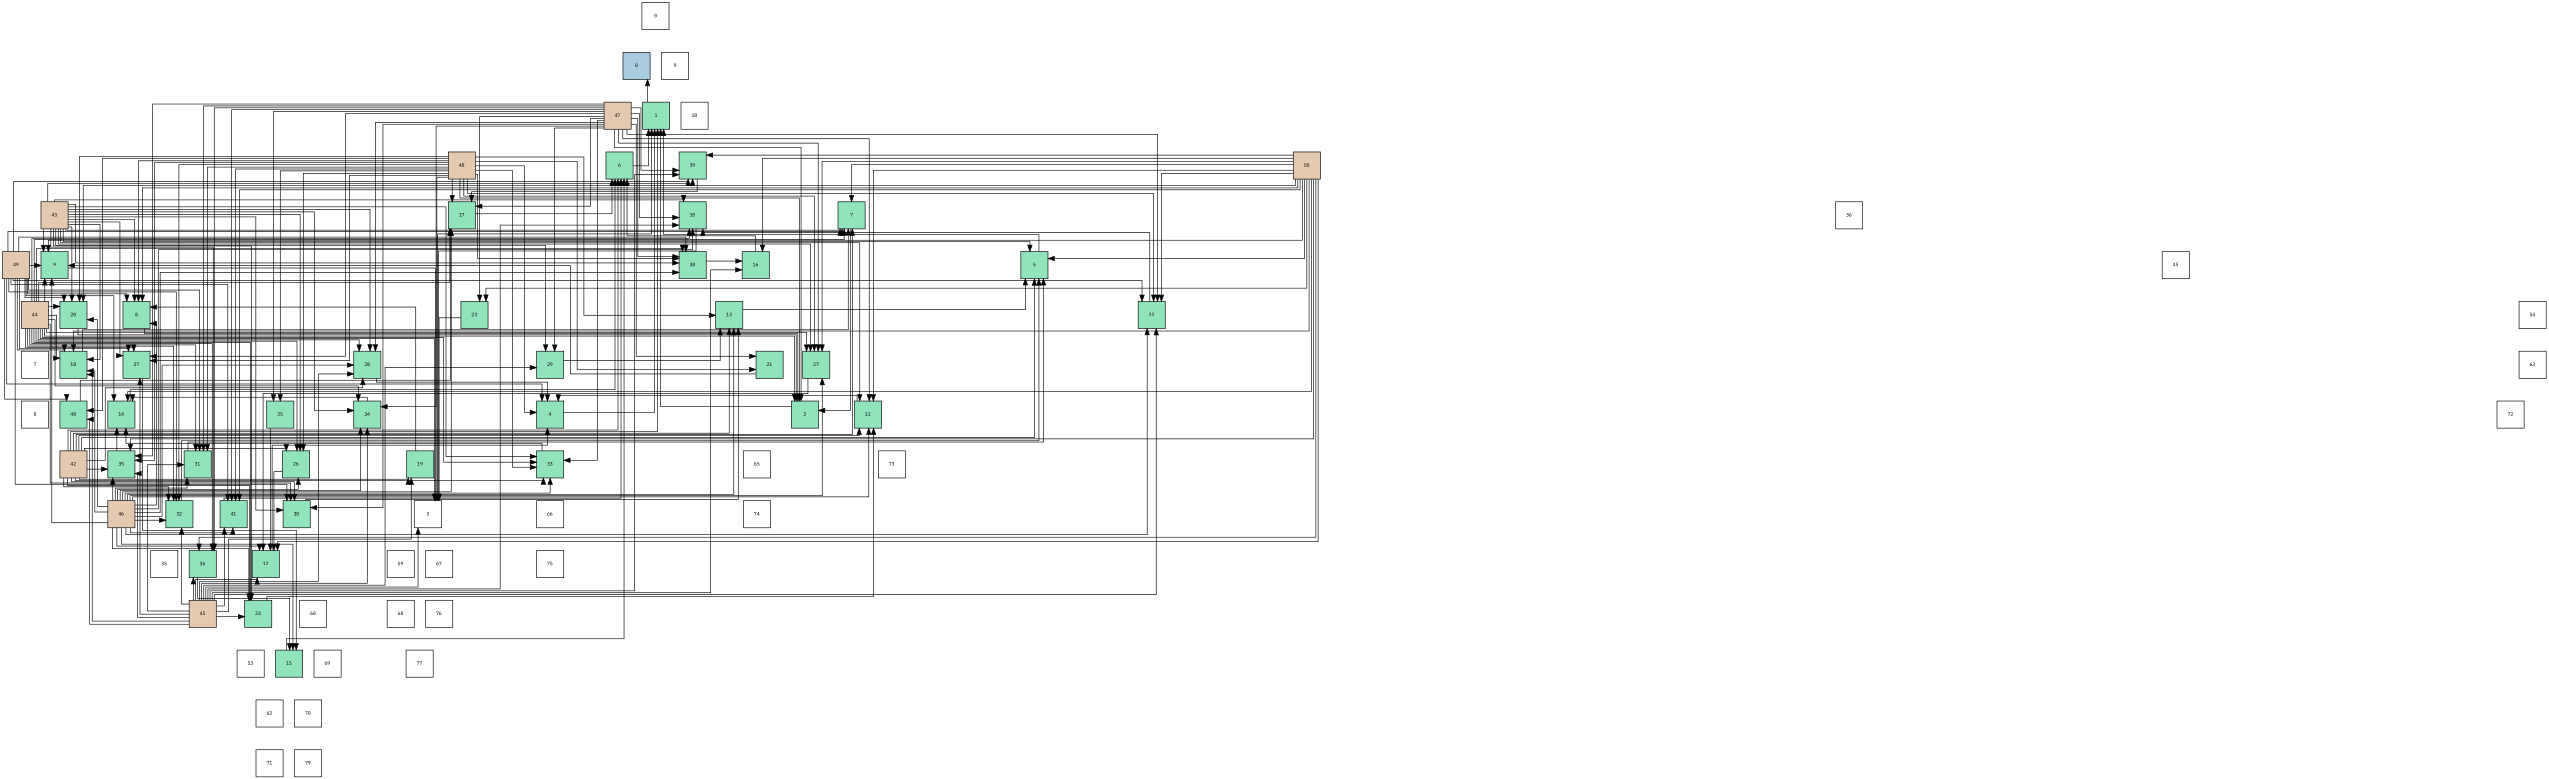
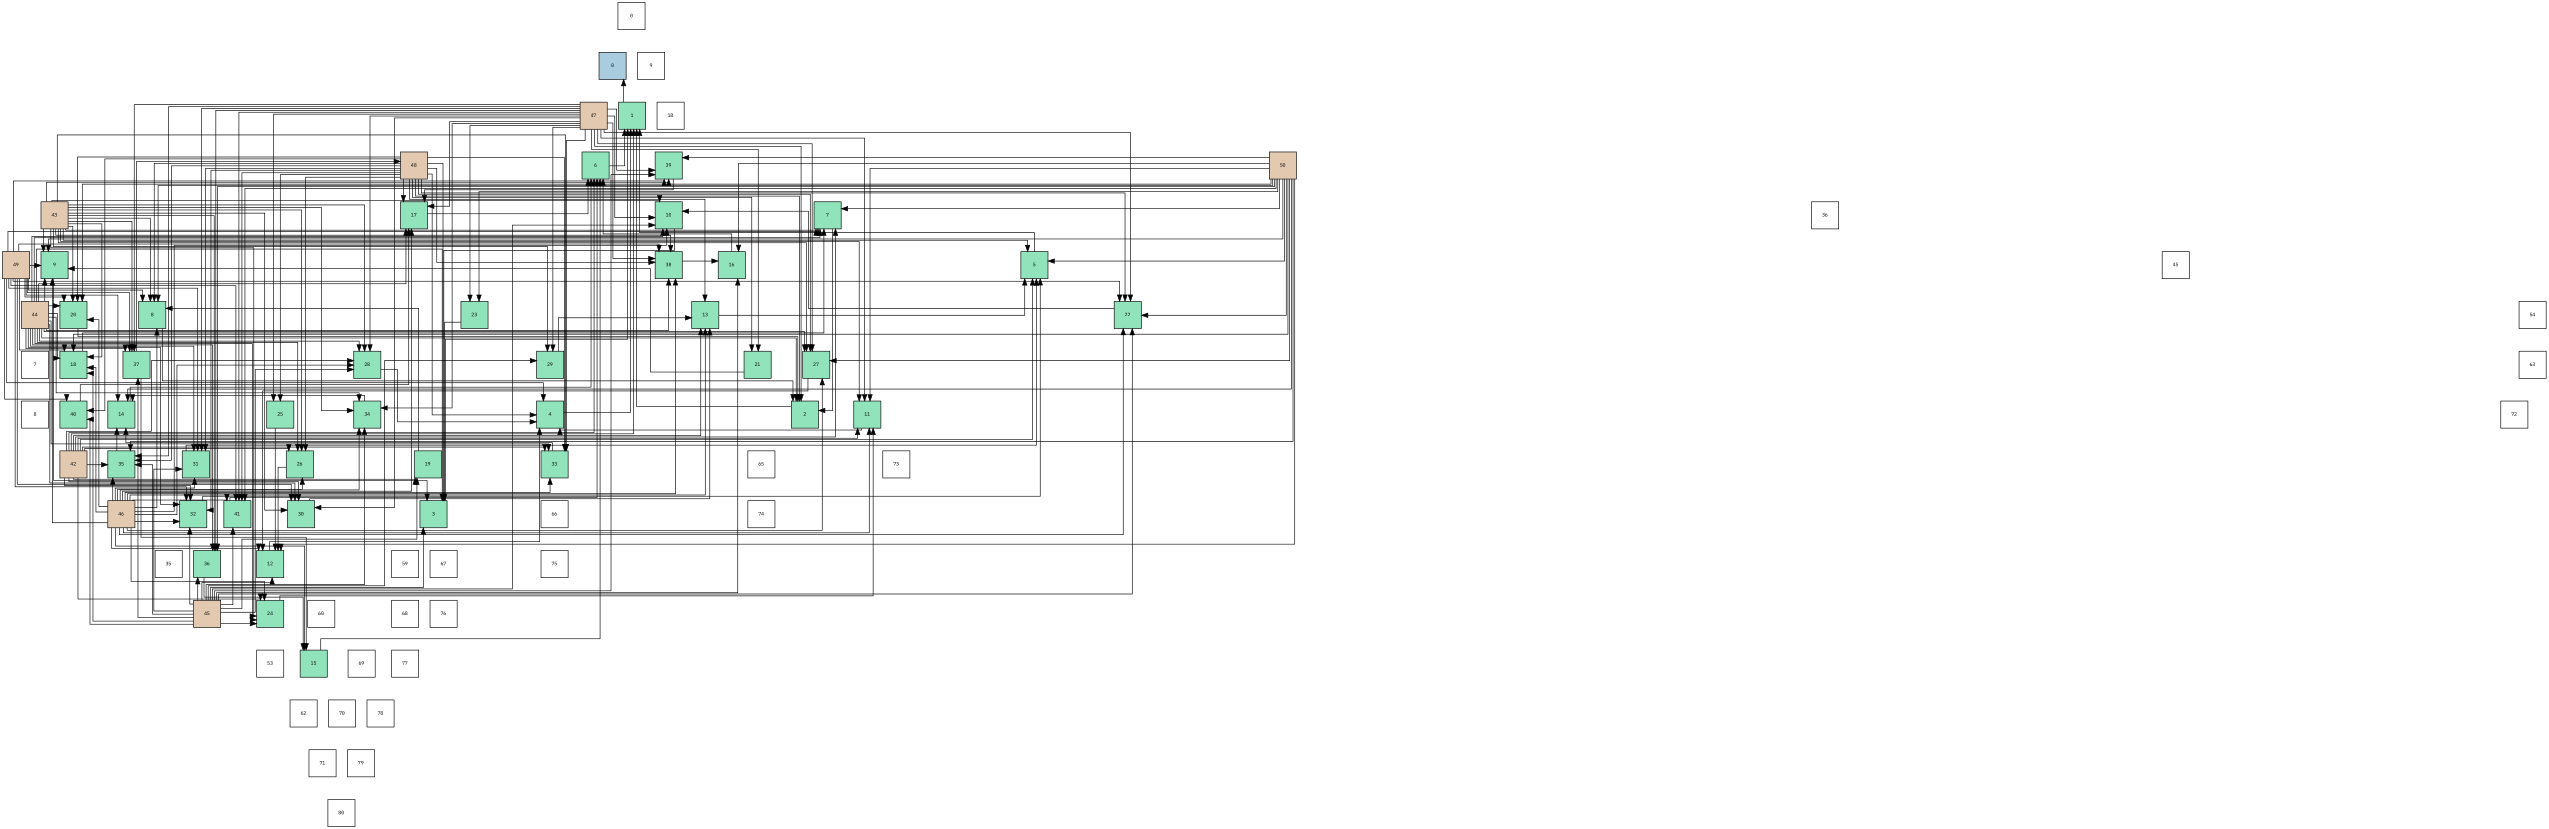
edge "48" -> "37": reversed
node "3": fillcolor #ffffff -> #91e3bb
node "78": added
node "80": added
